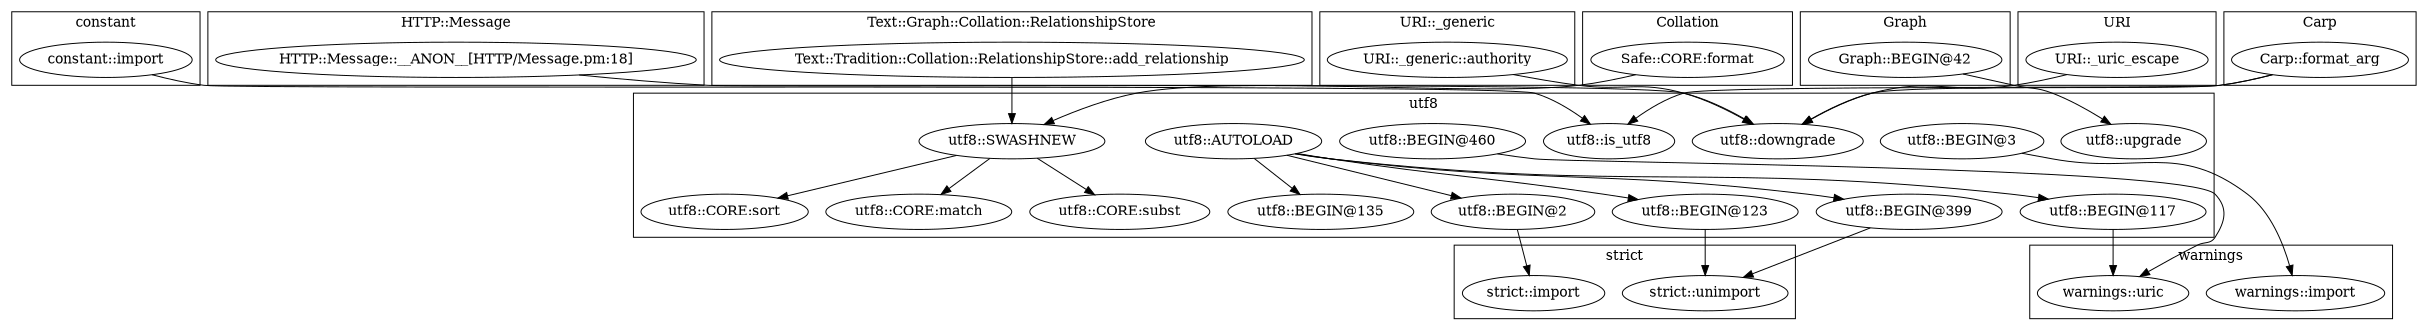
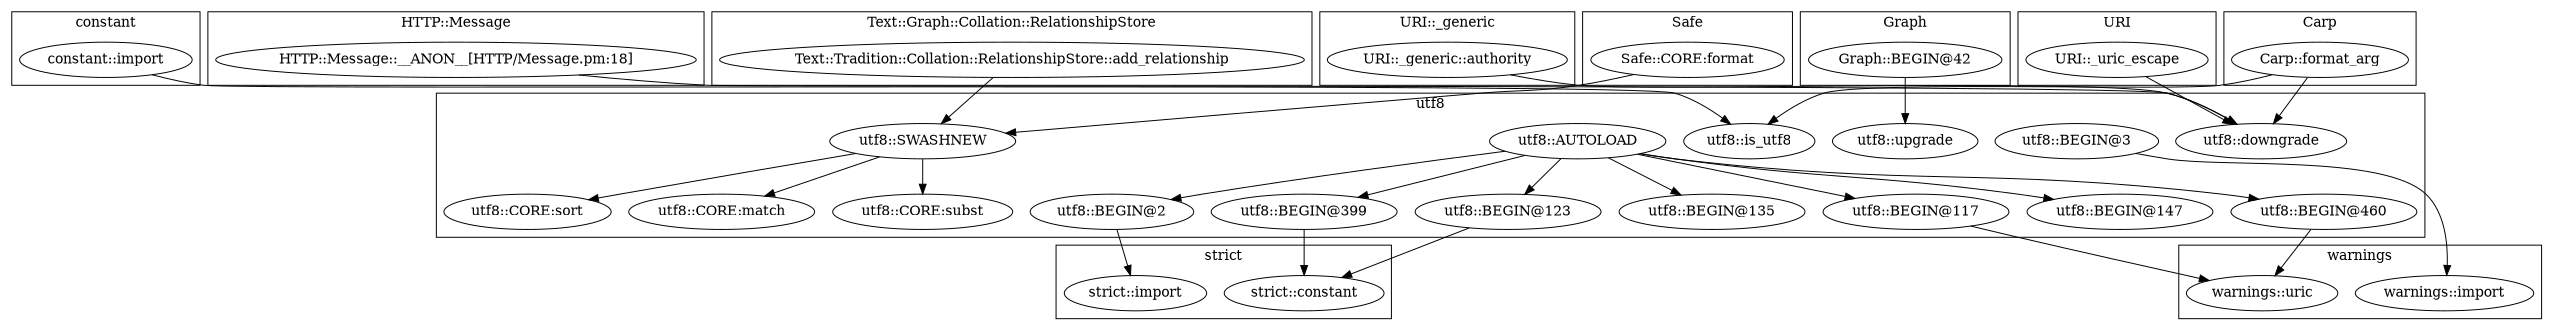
cluster "Collation": label "Collation" -> "Safe"
edge "utf8::AUTOLOAD" -> "utf8::BEGIN@460": added
node "utf8::BEGIN@147": added
node "strict::unimport": label "strict::unimport" -> "strict::constant"
